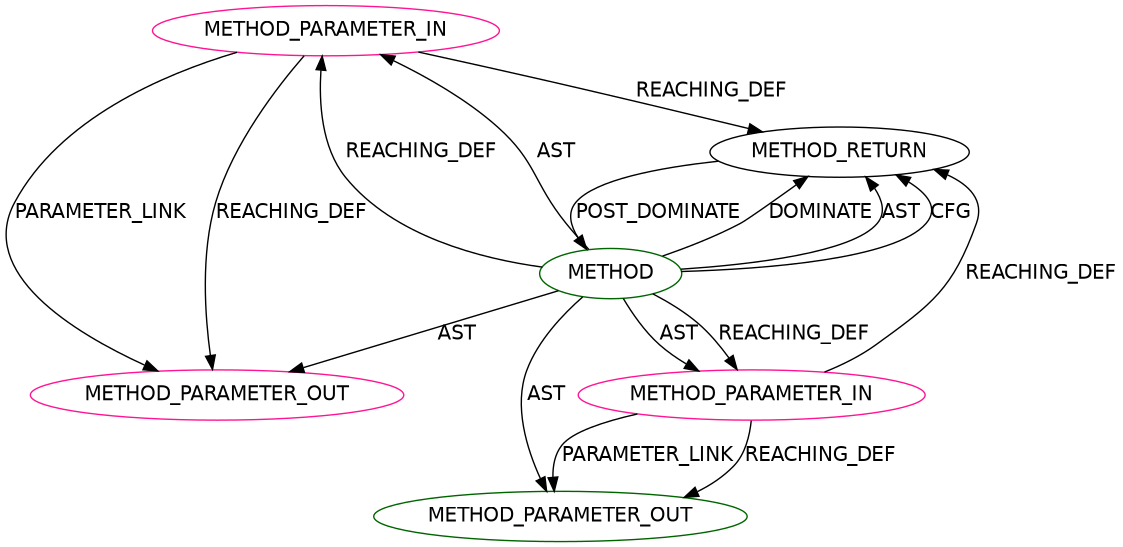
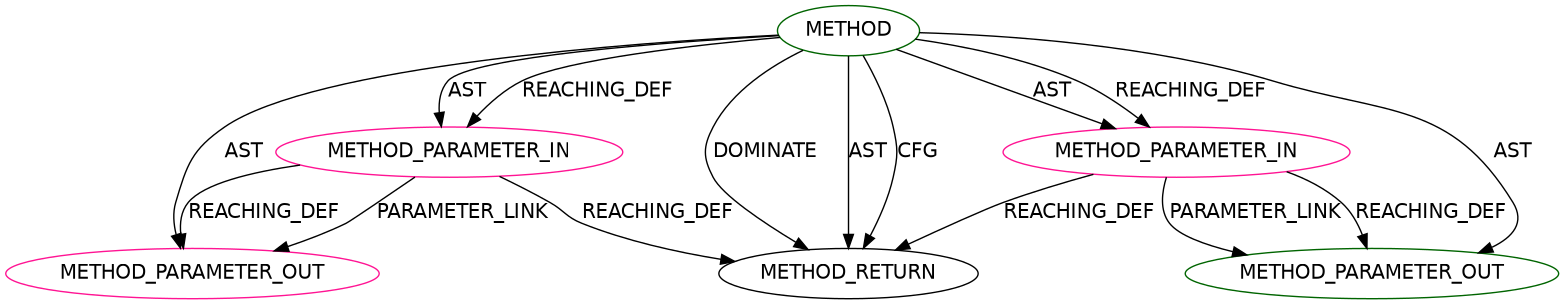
edge "METHOD_RETURN" -> "METHOD": removed, label "POST_DOMINATE"
